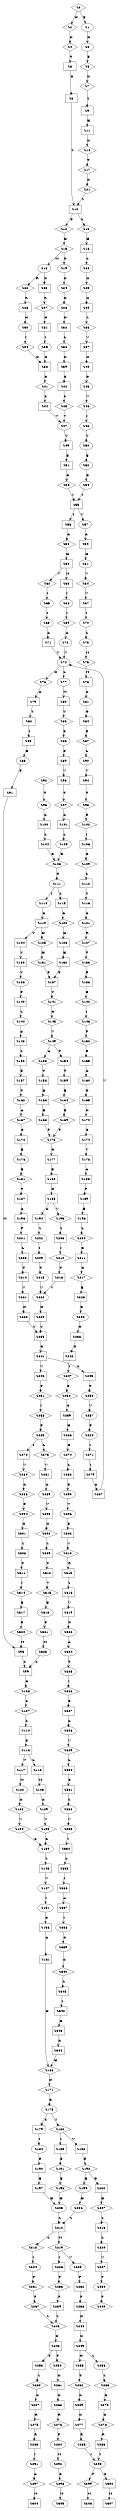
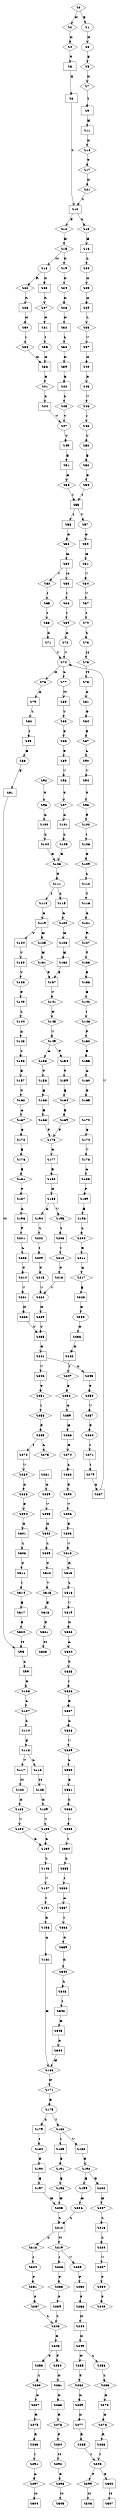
edge "S165" -> "S170": removed, label "K"
edge "S273" -> "S281": removed, label "V"
edge "S323" -> "S99": removed, label "L"
